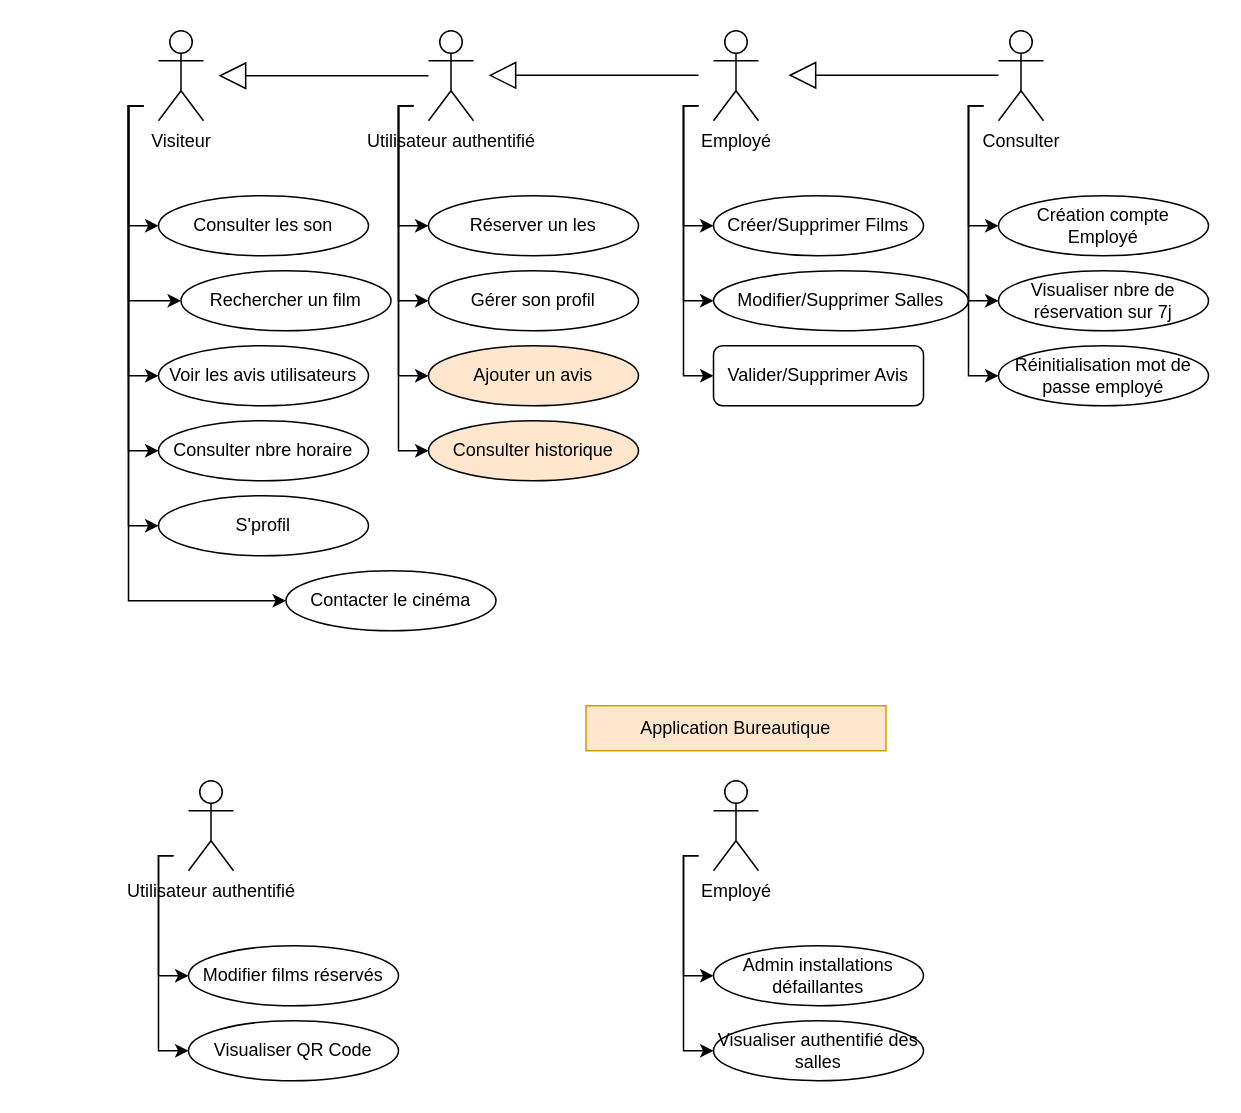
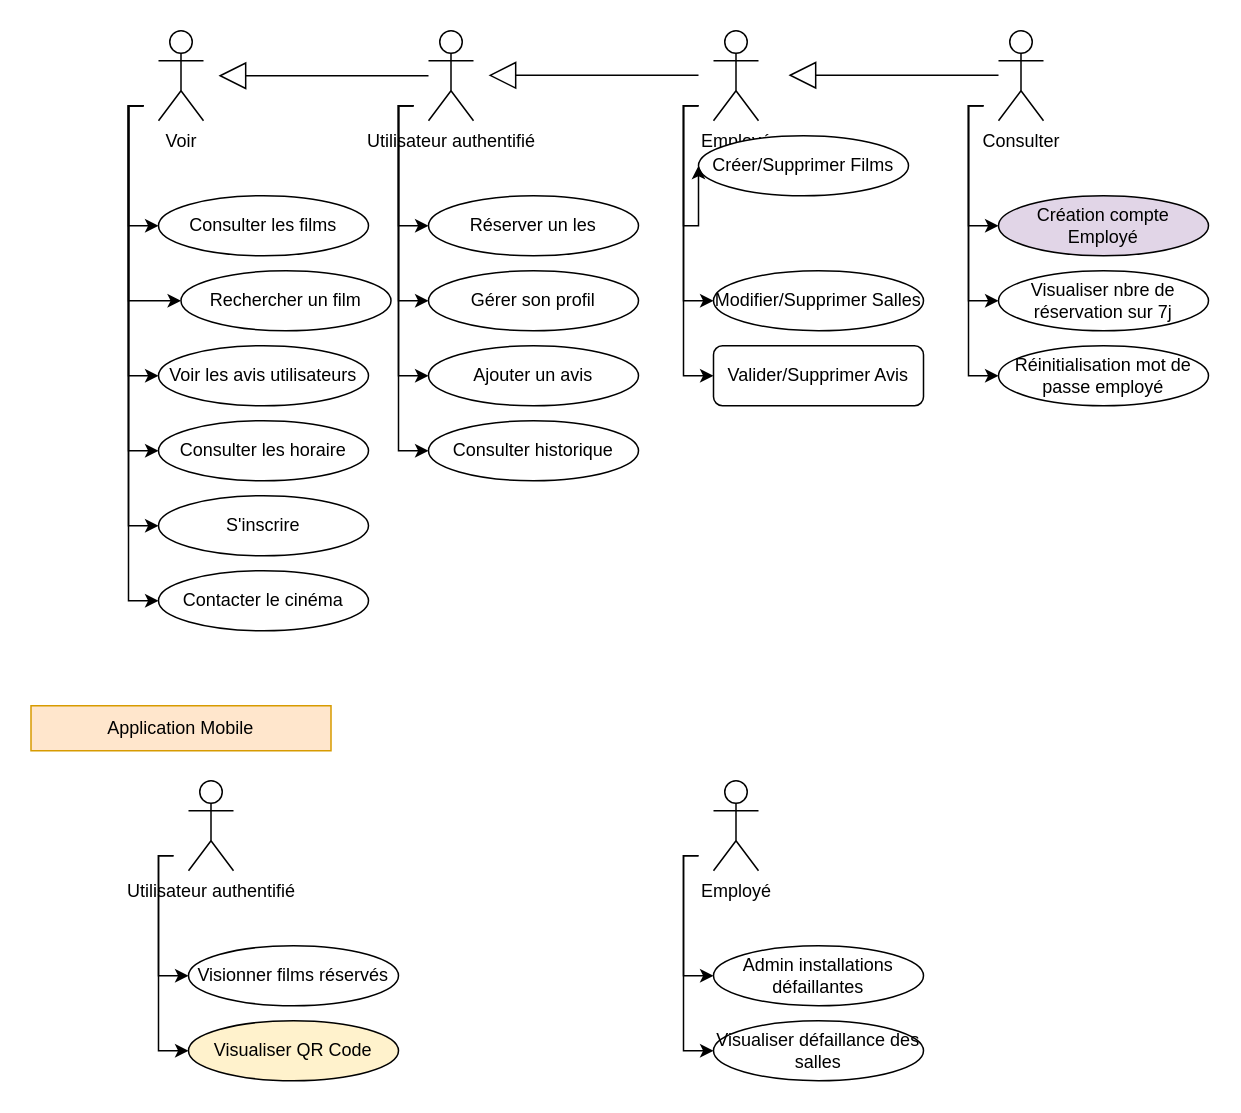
node "Visiteur": label "Visiteur" -> "Voir"
node "Consulter les son": label "Consulter les son" -> "Consulter les films"
node "Créer/Supprimer Films": moved (818, 226) -> (803, 166)
node "Création compte Employé": fillcolor #ffffff -> #e1d5e7
node "Modifier/Supprimer Salles": size 255x60 -> 210x60
node "Ajouter un avis": fillcolor #ffe6cc -> #ffffff
node "Consulter nbre horaire": label "Consulter nbre horaire" -> "Consulter les horaire"
node "Consulter historique": fillcolor #ffe6cc -> #ffffff
node "S'profil": label "S'profil" -> "S'inscrire"
node "Contacter le cinéma": moved (391, 601) -> (263, 601)
node "Application Mobile": added
node "Application Bureautique": removed
node "Modifier films réservés": label "Modifier films réservés" -> "Visionner films réservés"
node "Visualiser QR Code": fillcolor #ffffff -> #fff2cc
node "Visualiser authentifié des salles": label "Visualiser authentifié des salles" -> "Visualiser défaillance des salles"
